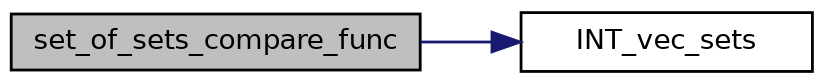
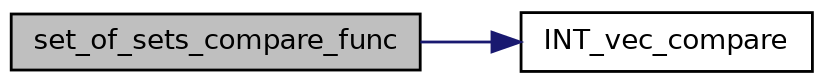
node "INT_vec_sets": label "INT_vec_sets" -> "INT_vec_compare"
